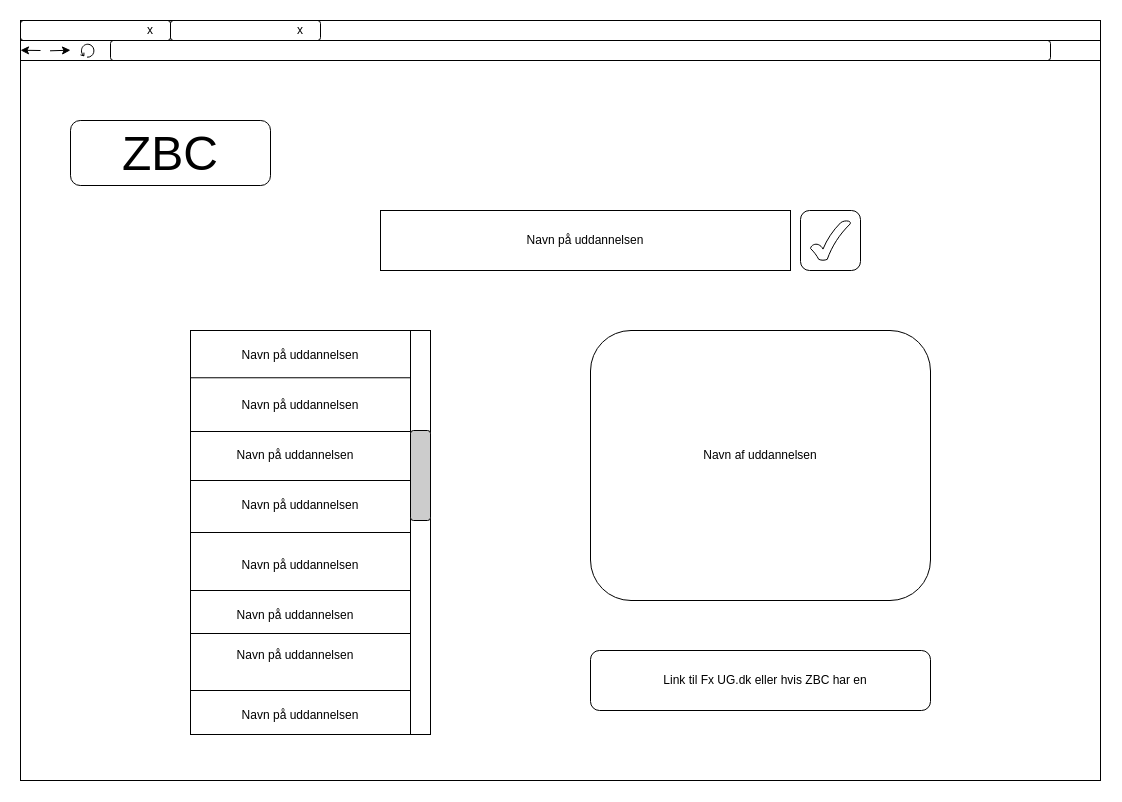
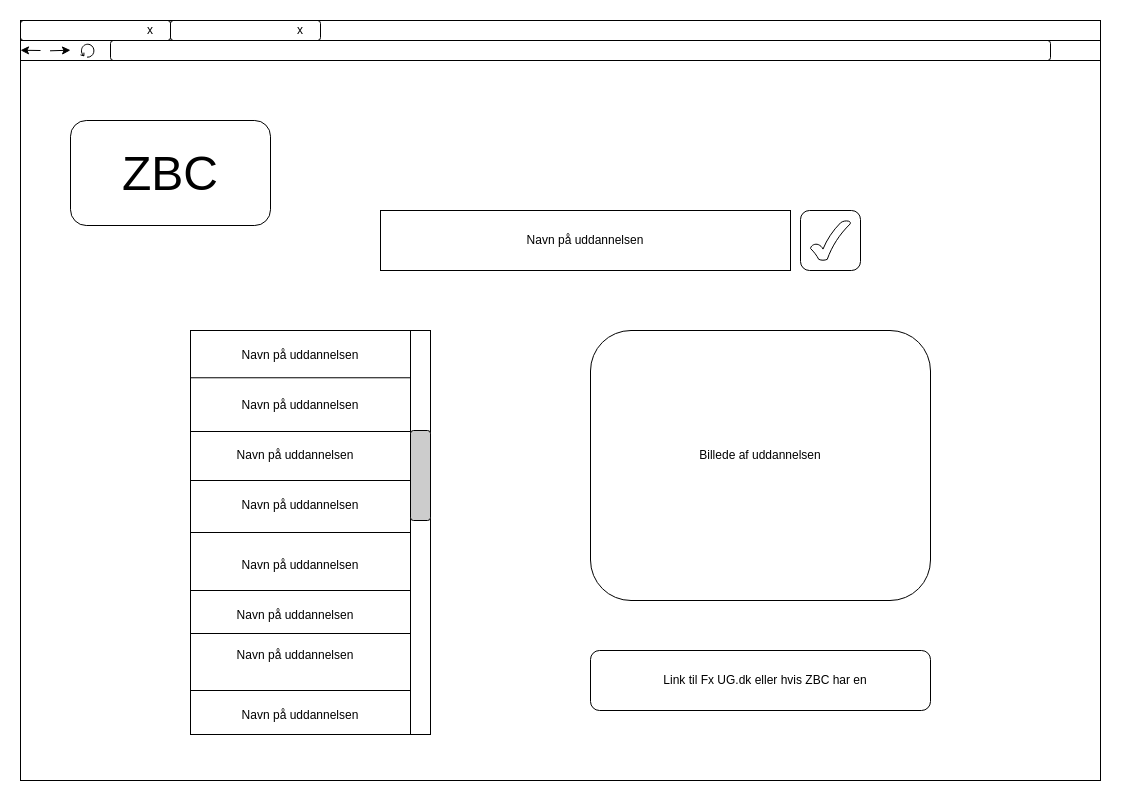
node "ZBC": size 200x65 -> 200x105
node "Navn af uddannelsen": label "Navn af uddannelsen" -> "Billede af uddannelsen"
